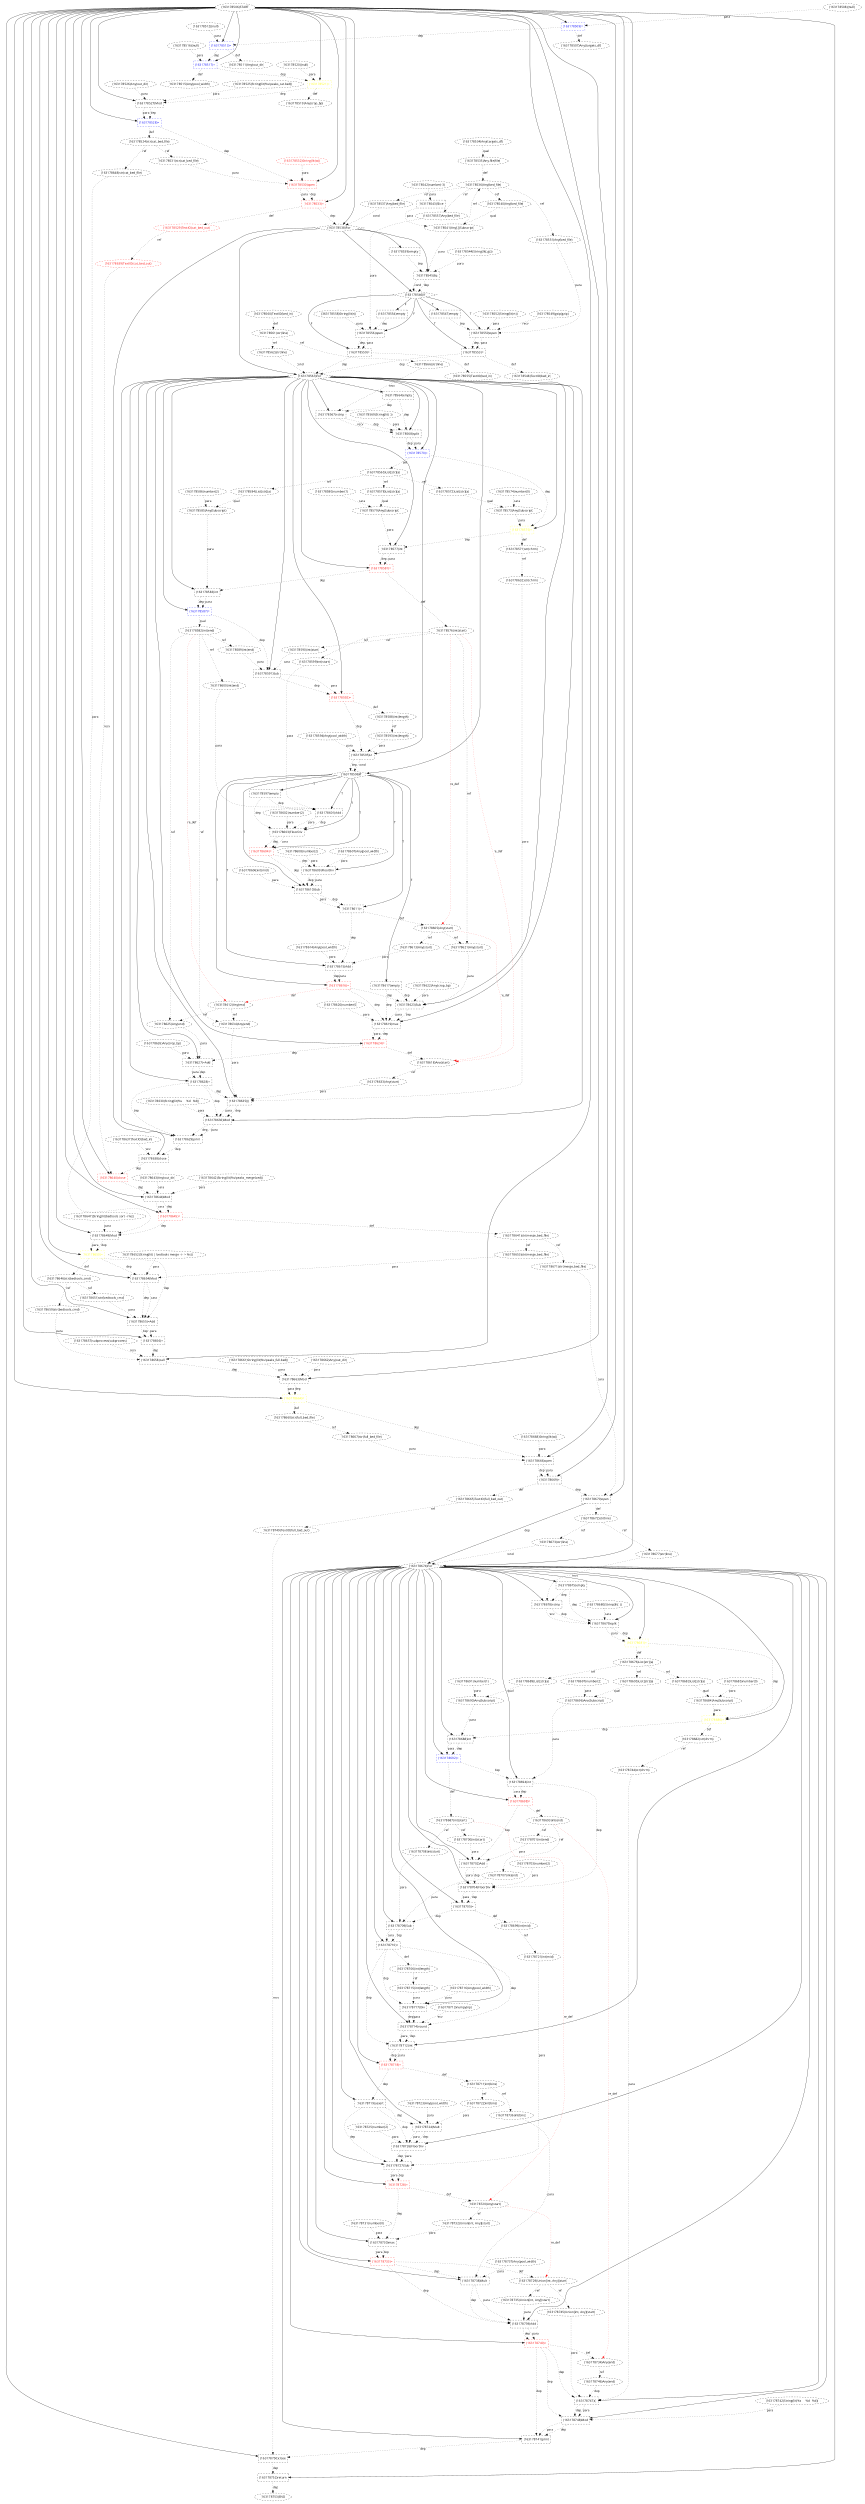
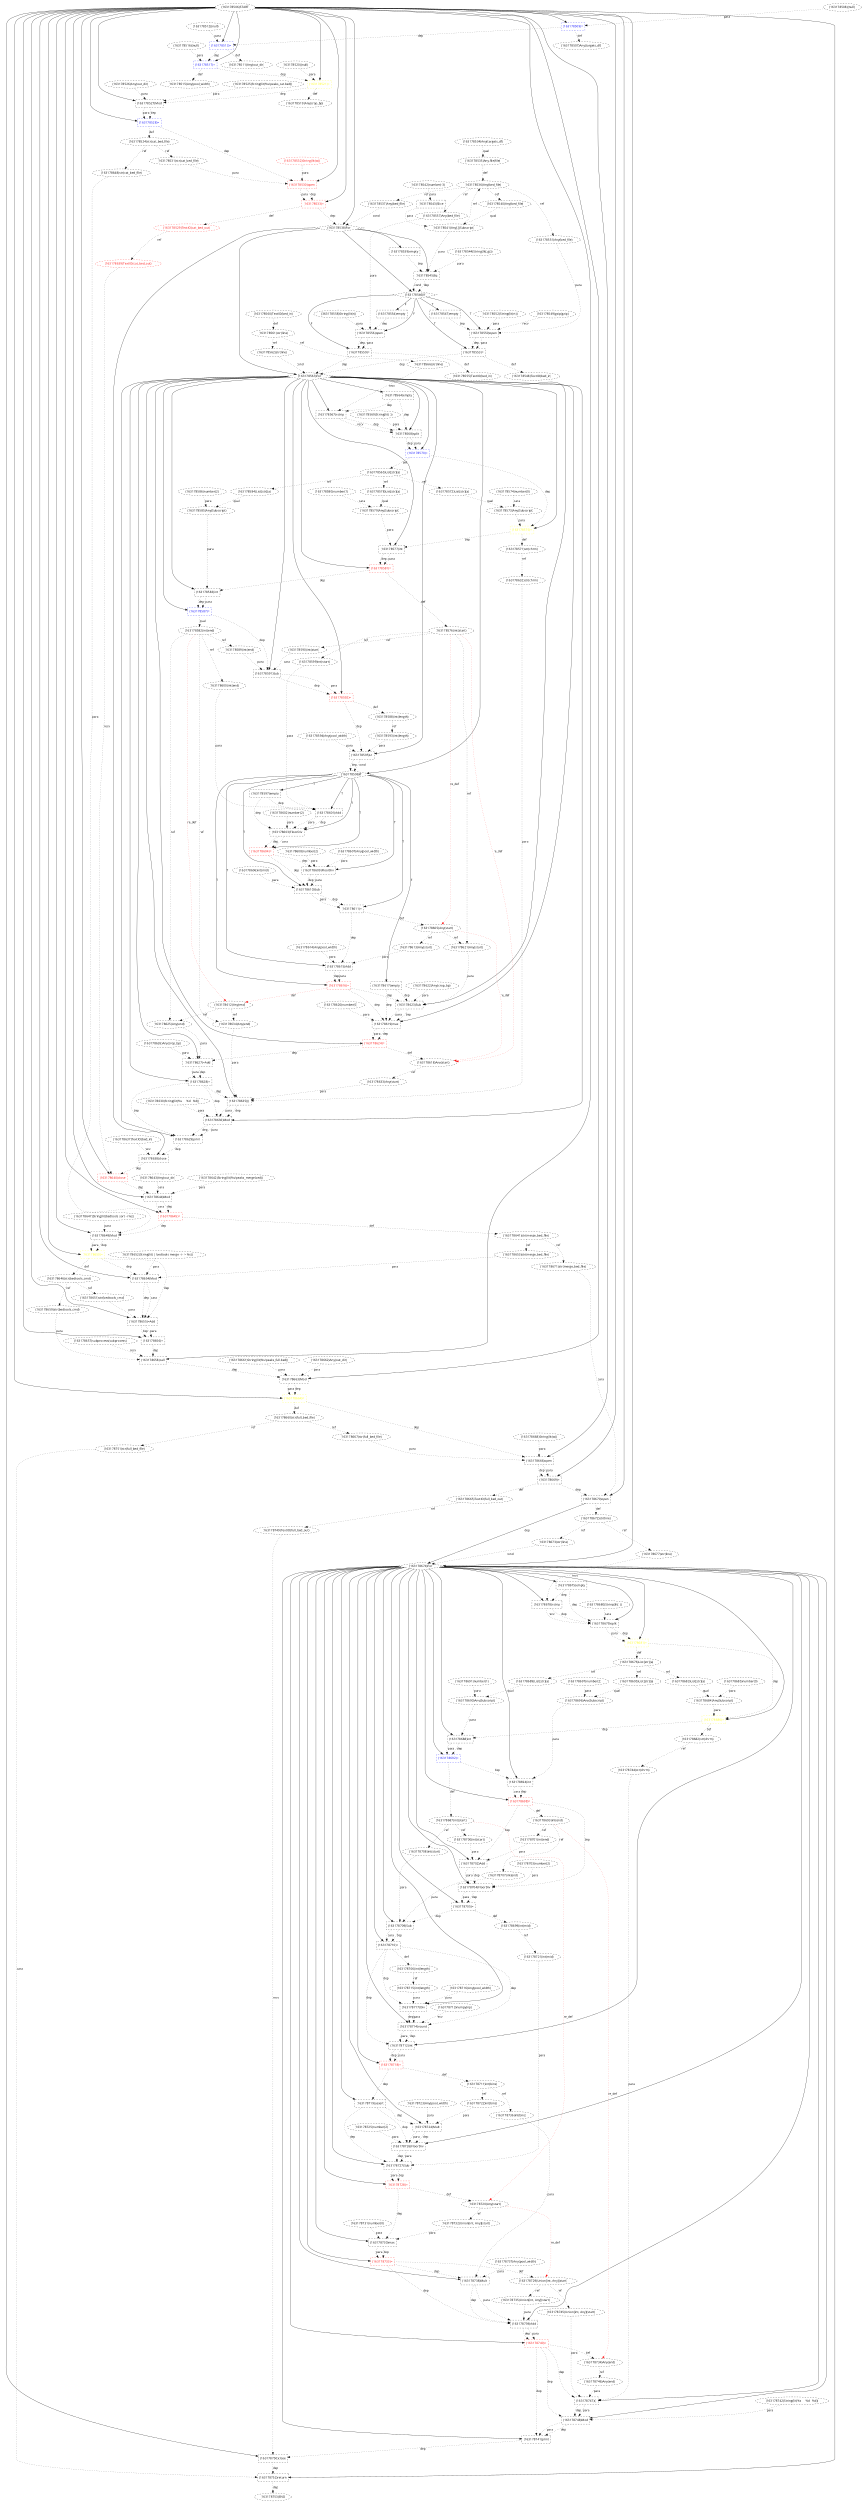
node "(163178751)str(full_bed_file)": added
edge "(163178694)int" -> "(163178704)FloorDiv": now "(163178698)=" -> "(163178704)FloorDiv"
edge "(163178746)Any(end)" -> "(163178747)()": label "dep" -> "para"
